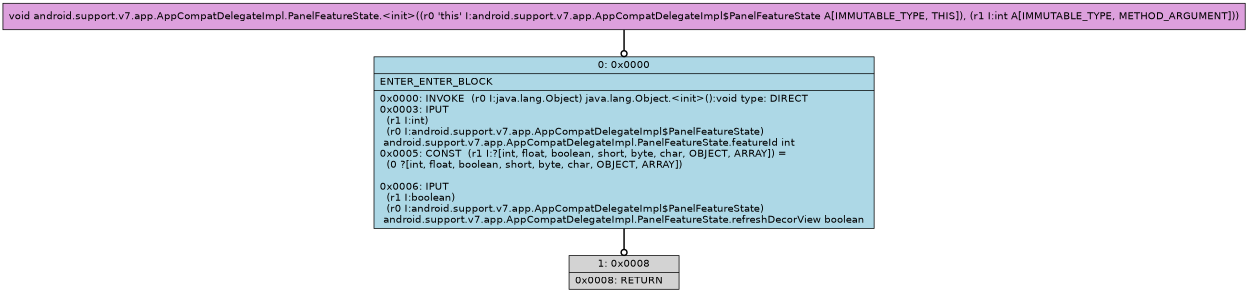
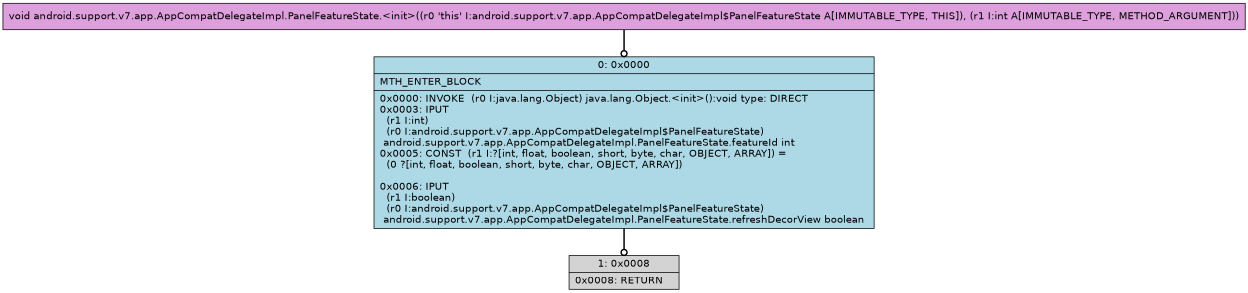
node "0: 0x0000": text "ENTER_ENTER_BLOCK" -> "MTH_ENTER_BLOCK"
